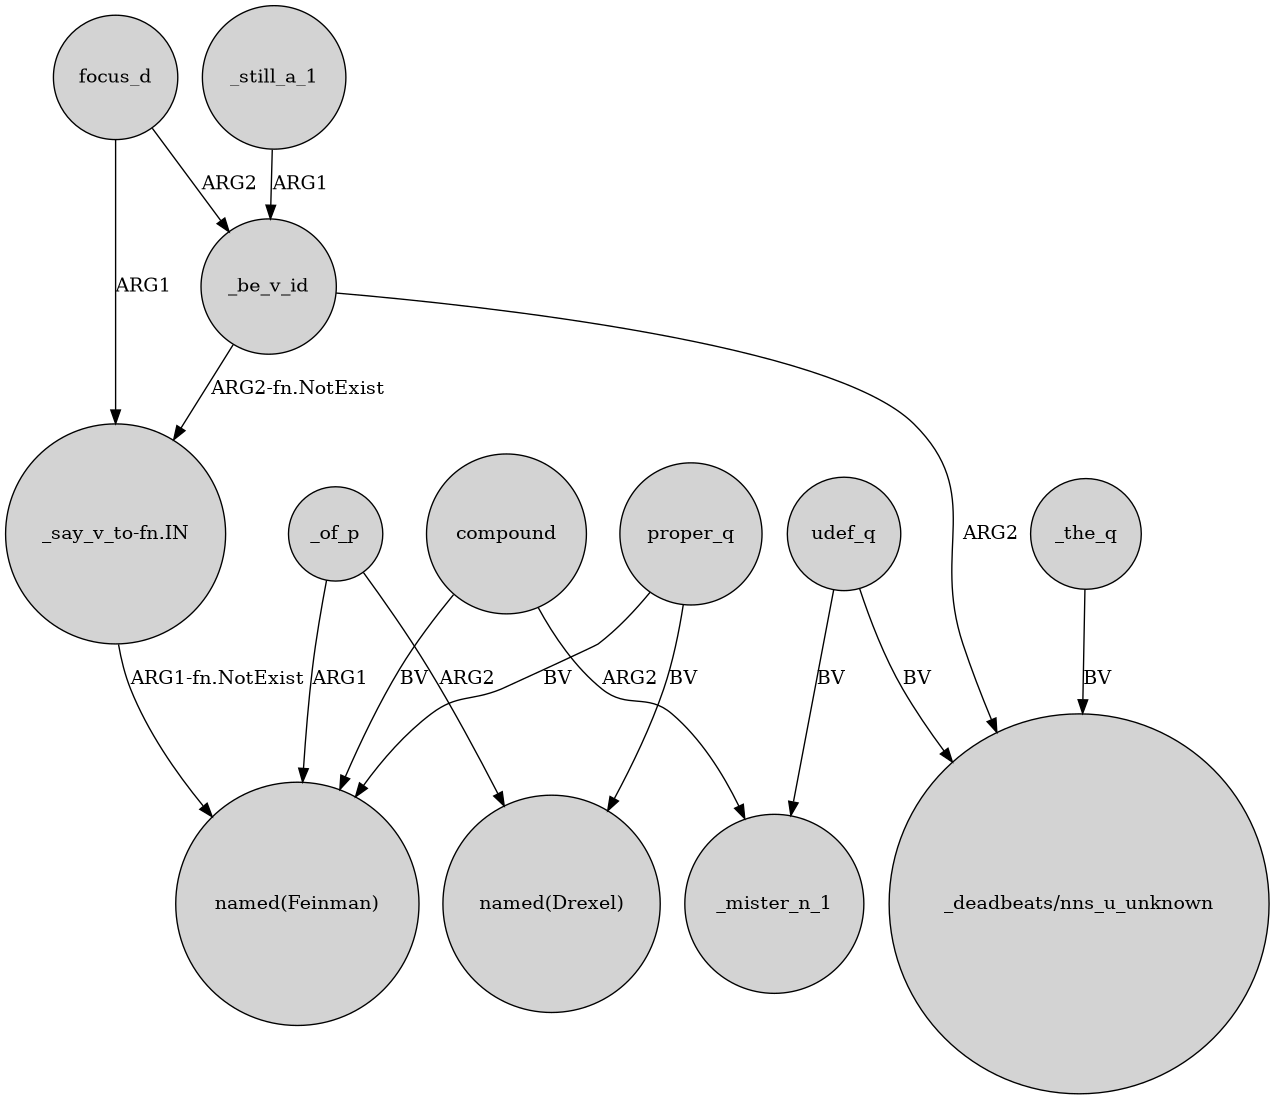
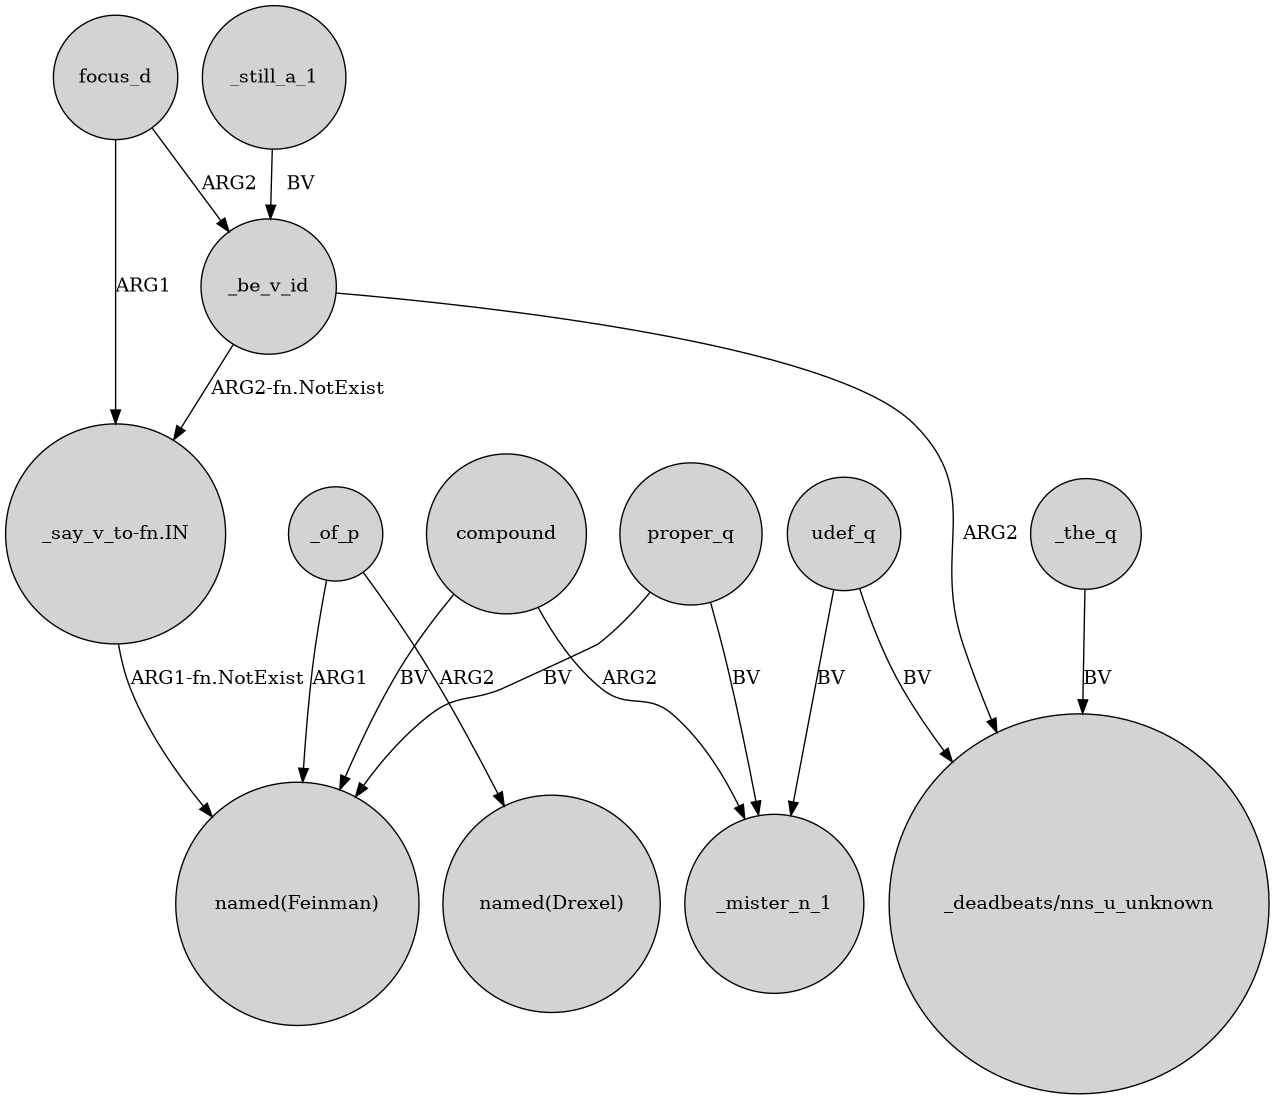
edge "_still_a_1" -> "_be_v_id": label "ARG1" -> "BV"
edge "proper_q" -> "named(Drexel)": now "proper_q" -> "_mister_n_1"
